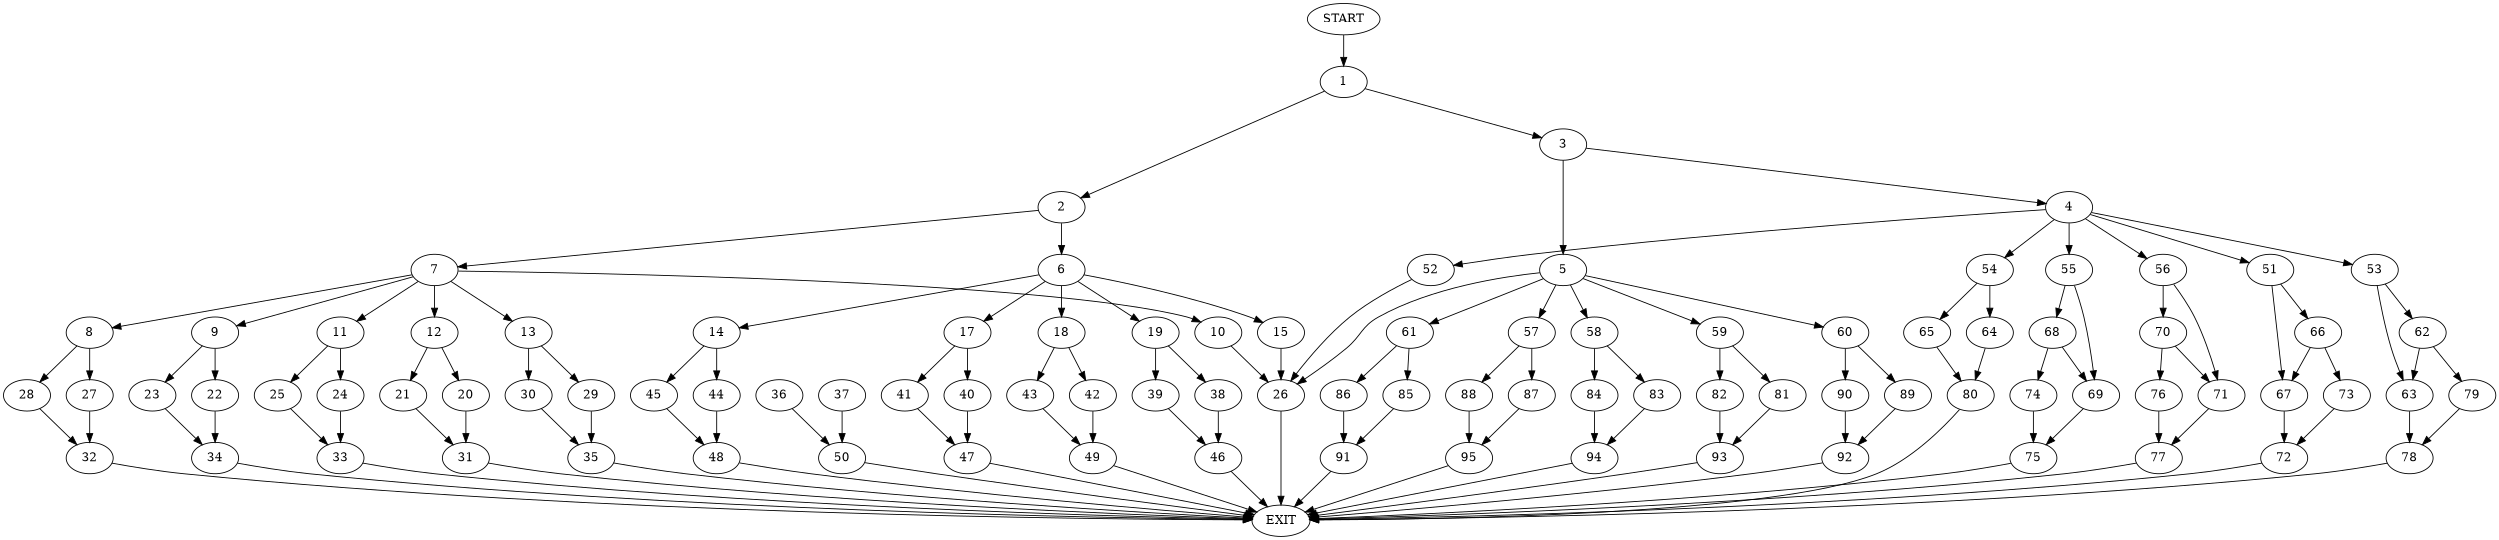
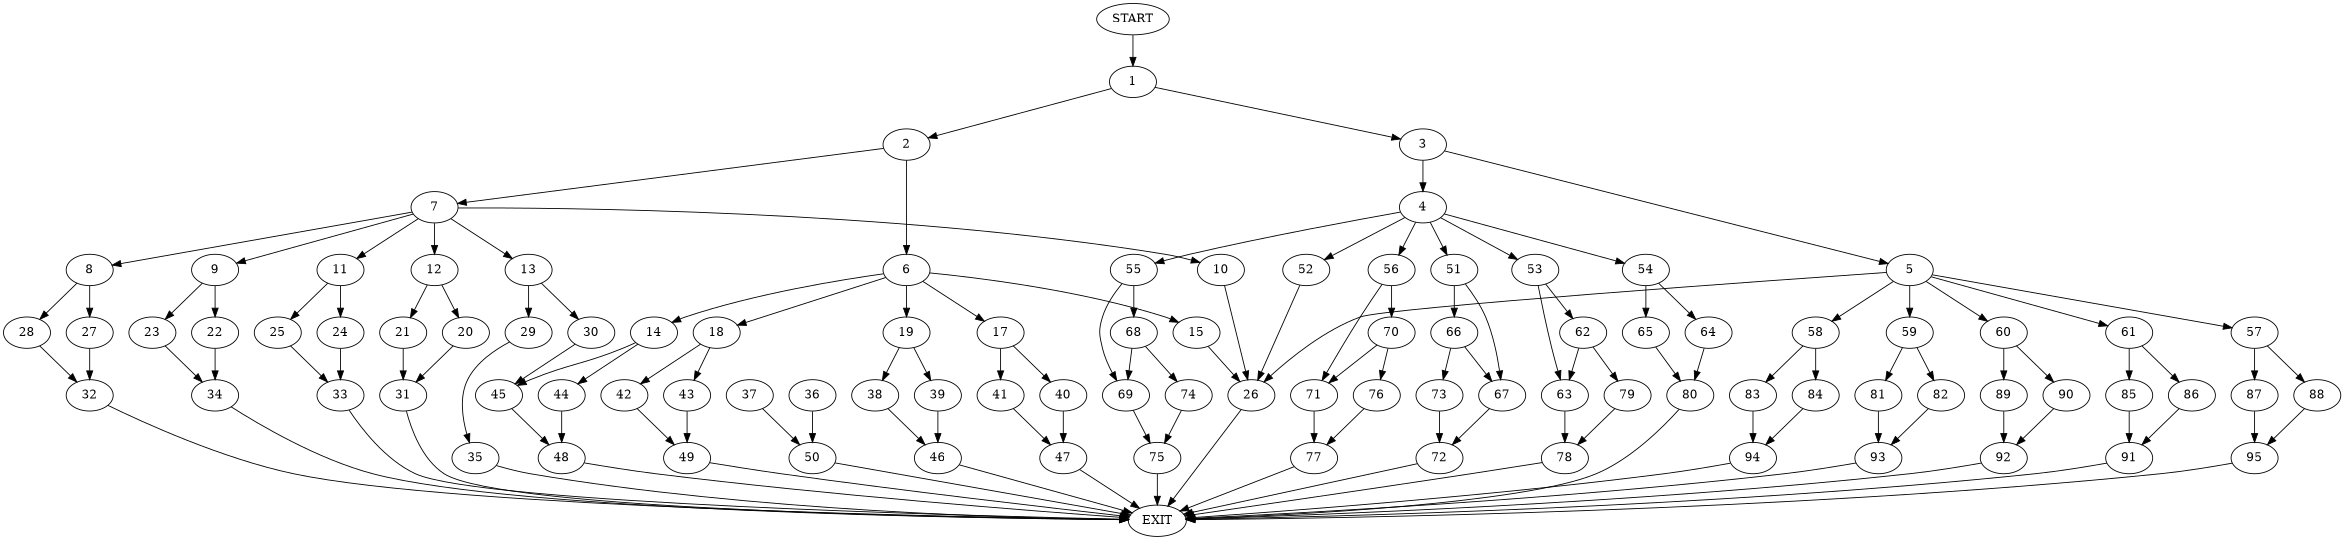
edge "30" -> "35": now "30" -> "45"
